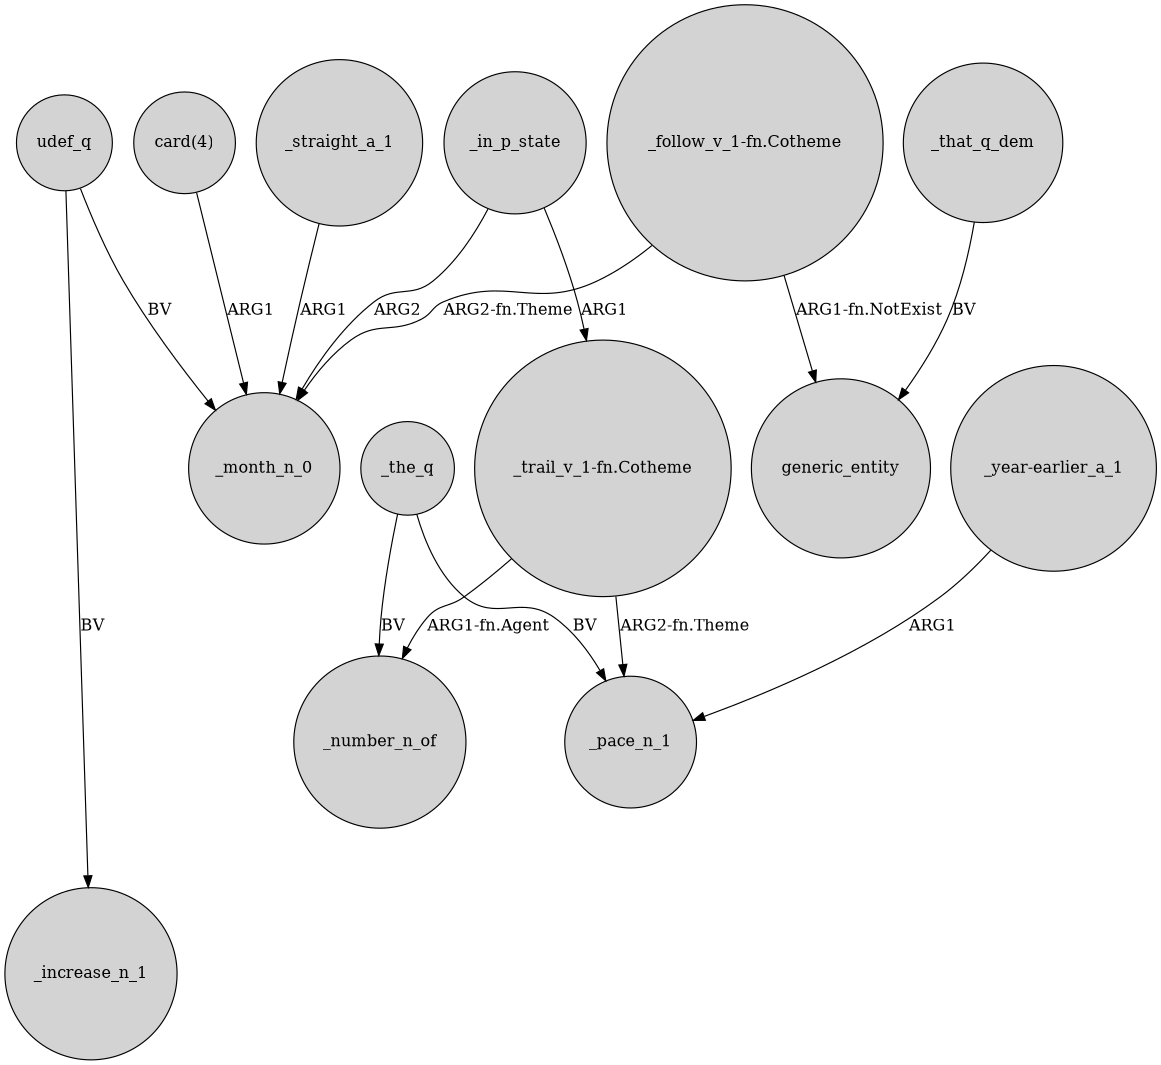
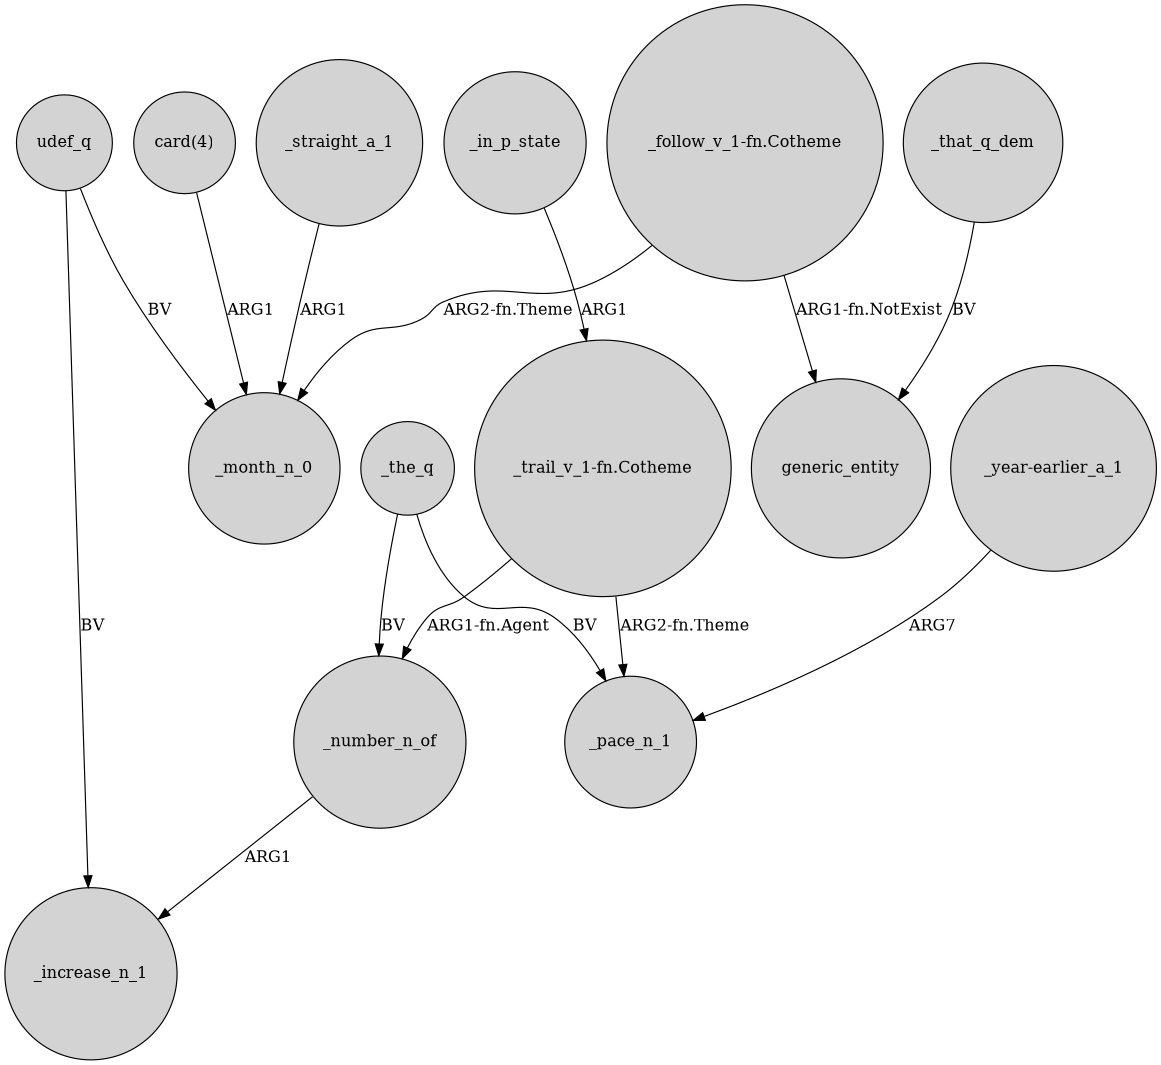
edge "_in_p_state" -> "_month_n_0": removed, label "ARG2"
edge "_year-earlier_a_1" -> "_pace_n_1": label "ARG1" -> "ARG7"
edge "_number_n_of" -> "_increase_n_1": added, label "ARG1"
